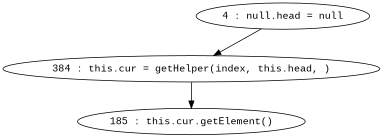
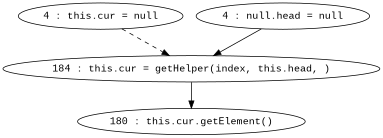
node "4 : this.cur = null": added
node "384 : this.cur = getHelper(index, this.head, )": label "384 : this.cur = getHelper(index, this.head, )" -> "184 : this.cur = getHelper(index, this.head, )"
node "185 : this.cur.getElement()": label "185 : this.cur.getElement()" -> "180 : this.cur.getElement()"
